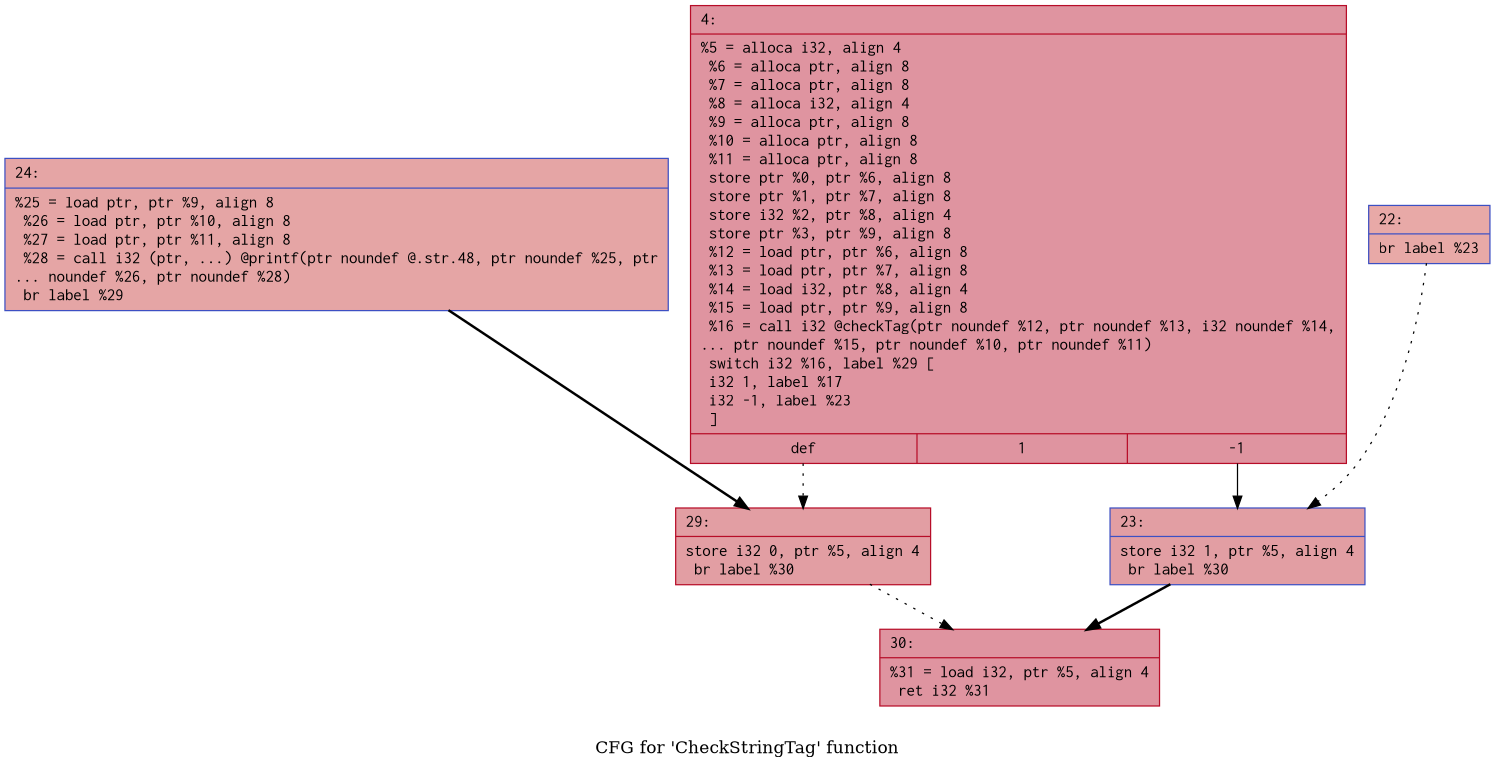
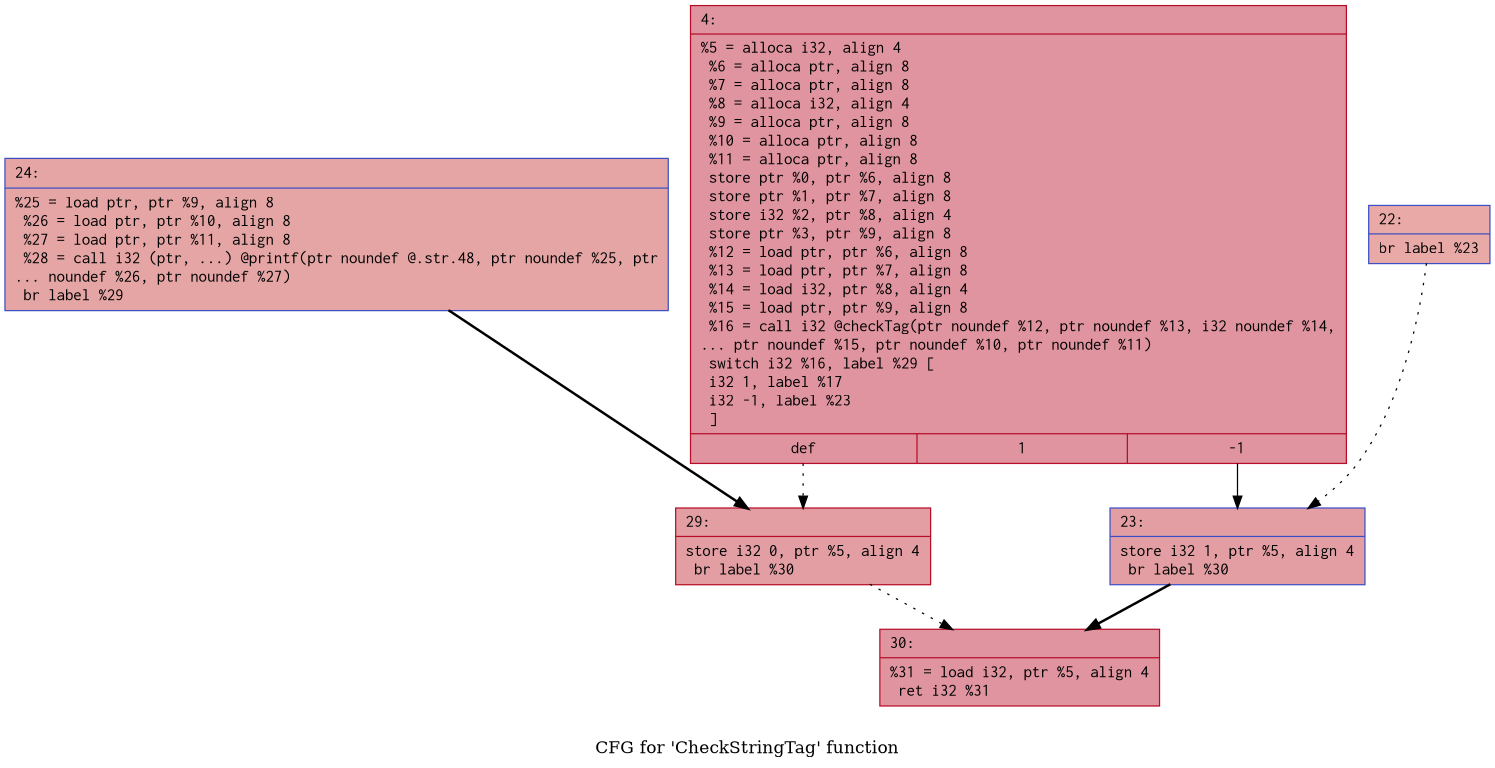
node "24:": text "... noundef %26, ptr noundef %28)" -> "... noundef %26, ptr noundef %27)"
